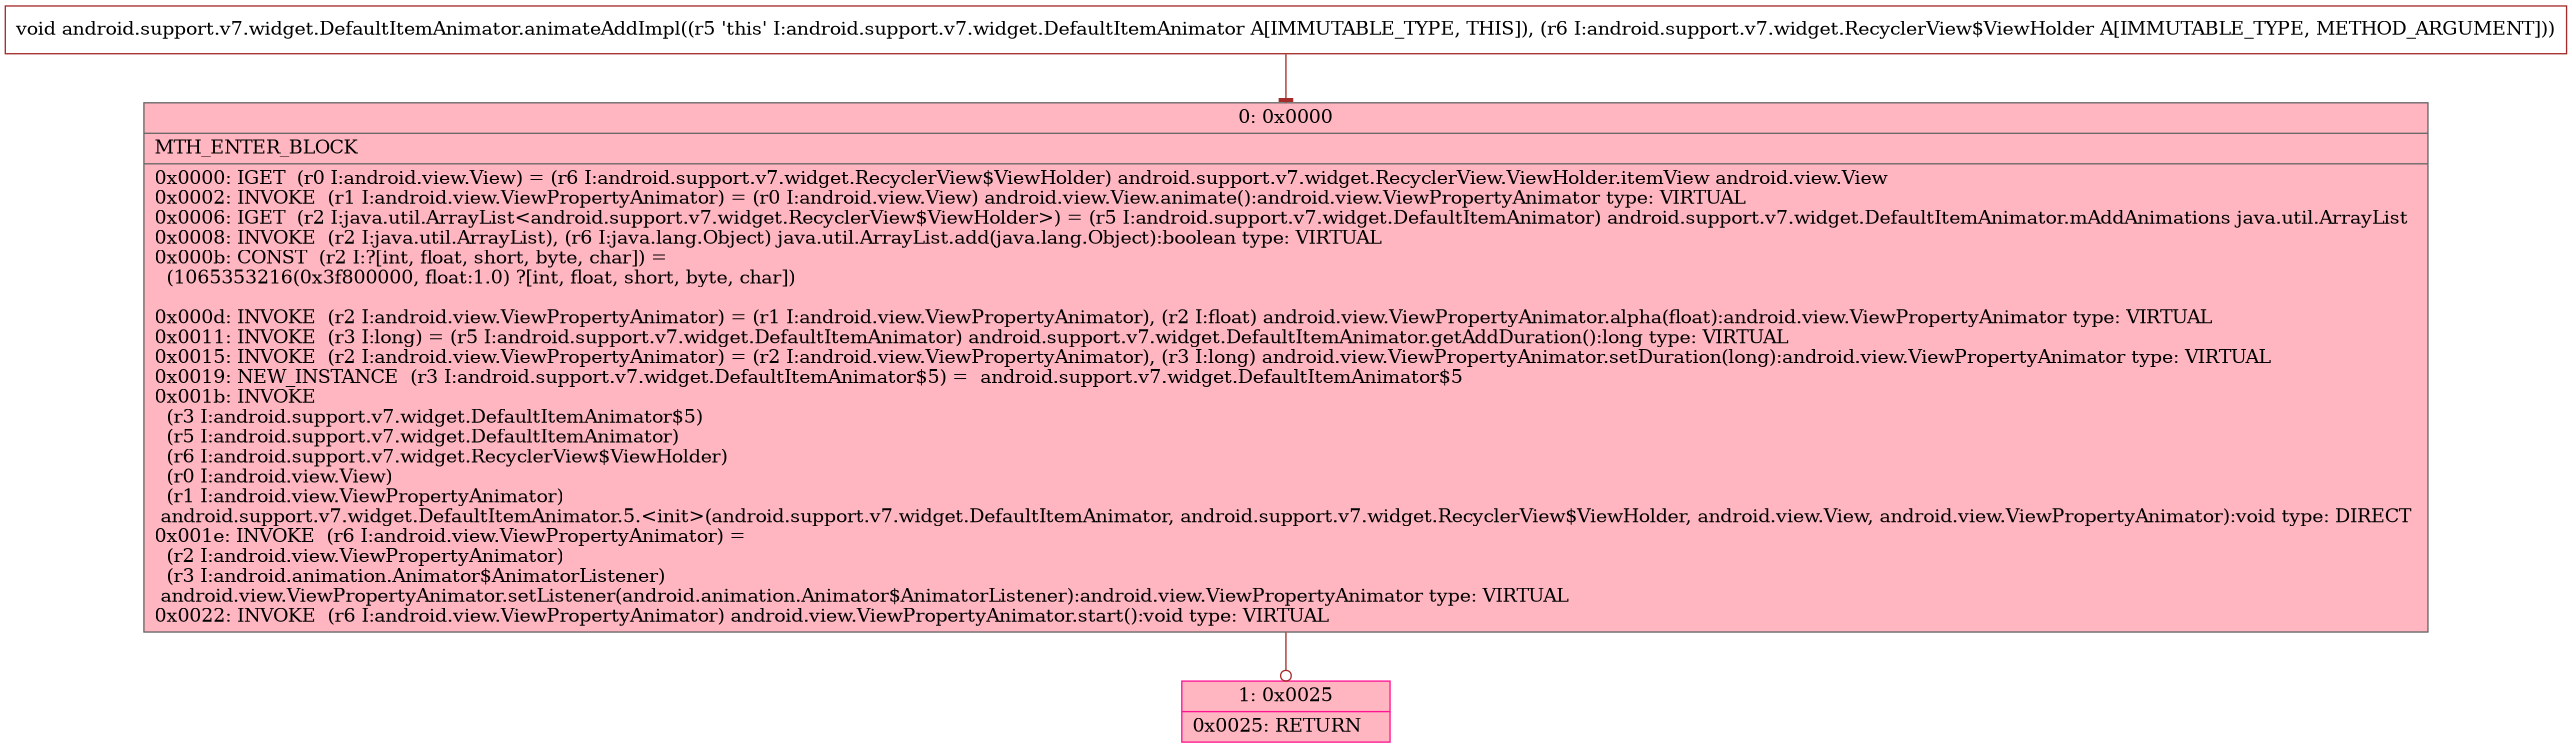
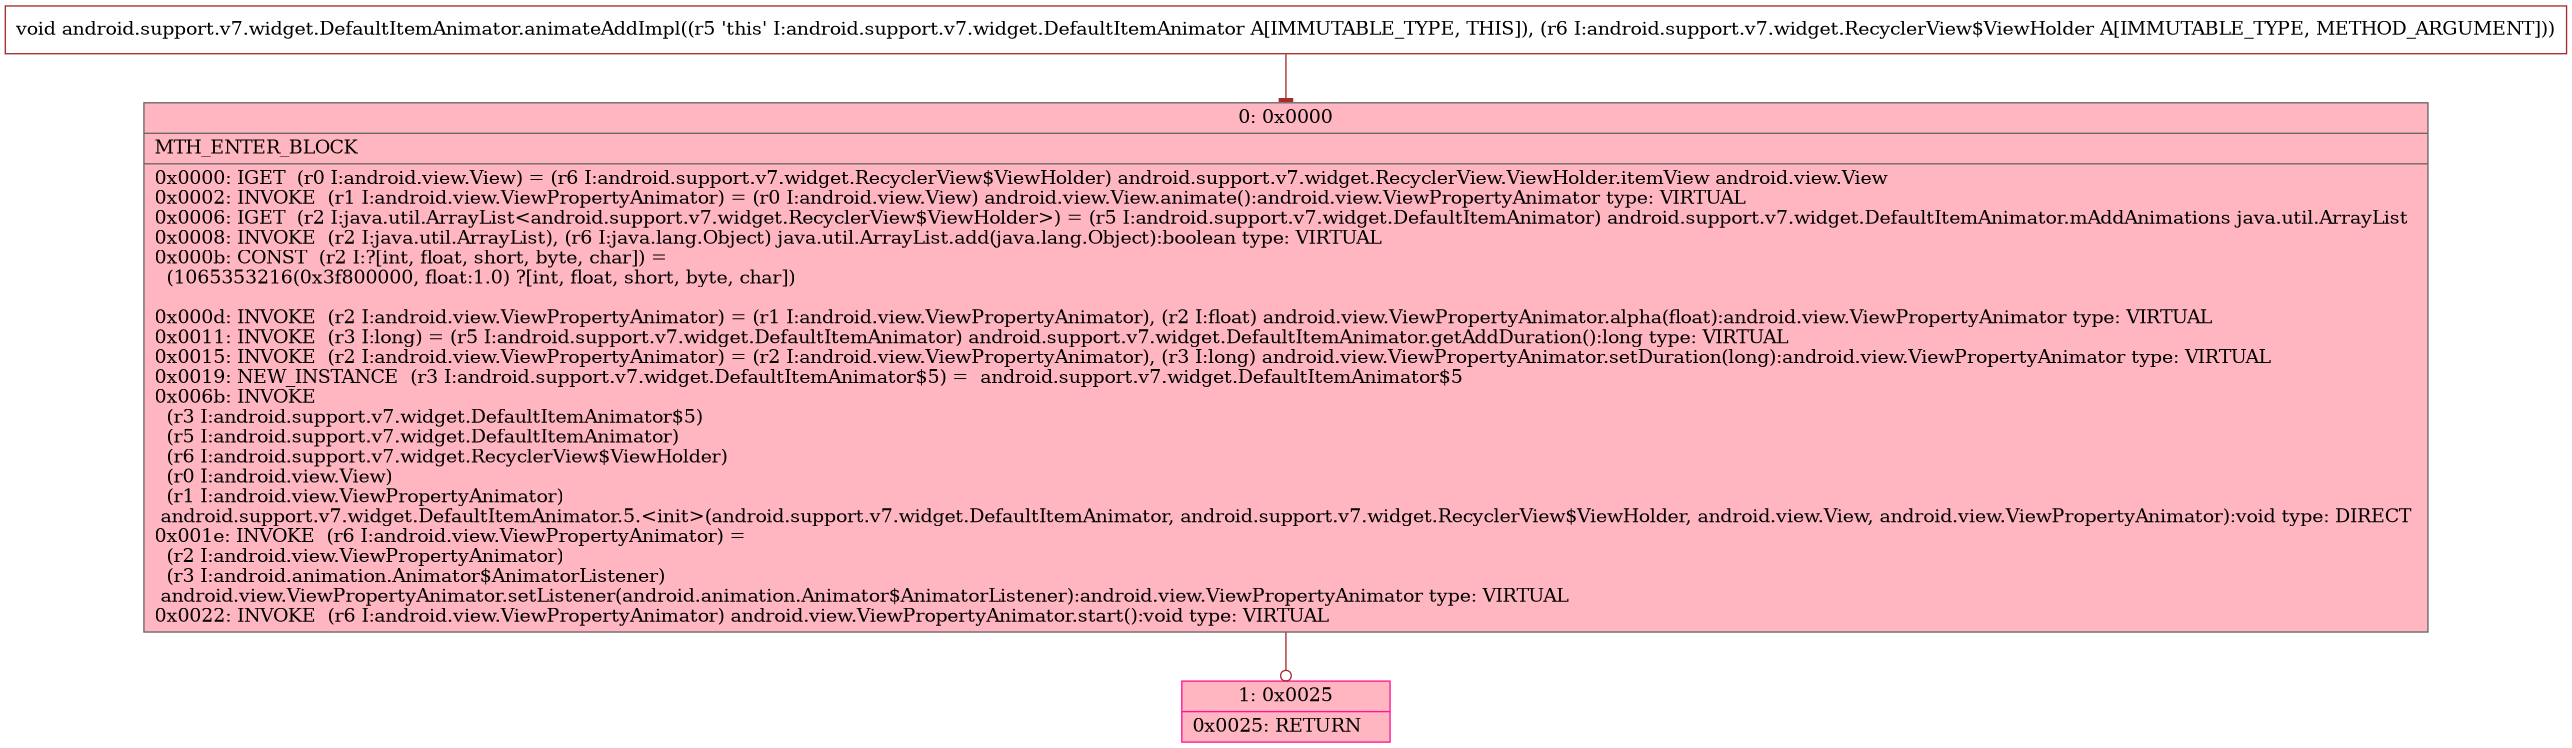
node "0: 0x0000": text "0x001b: INVOKE" -> "0x006b: INVOKE"
